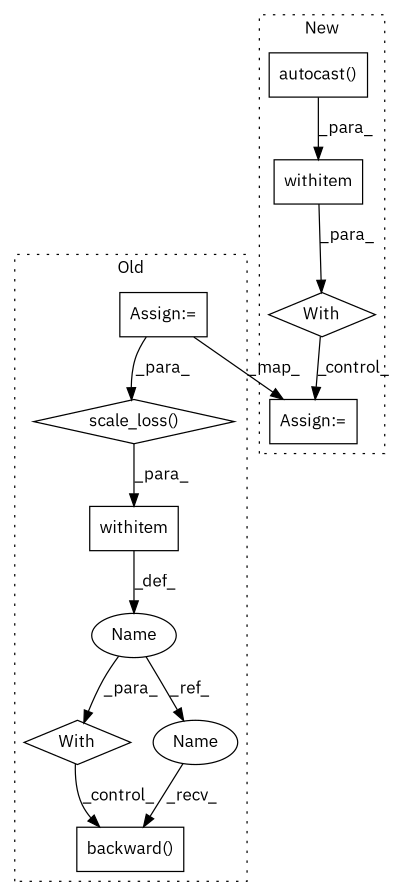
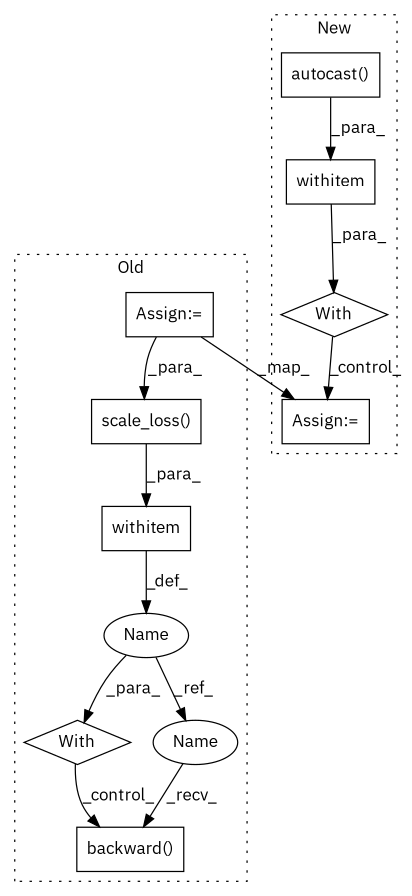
node "scale_loss()": shape diamond -> box
